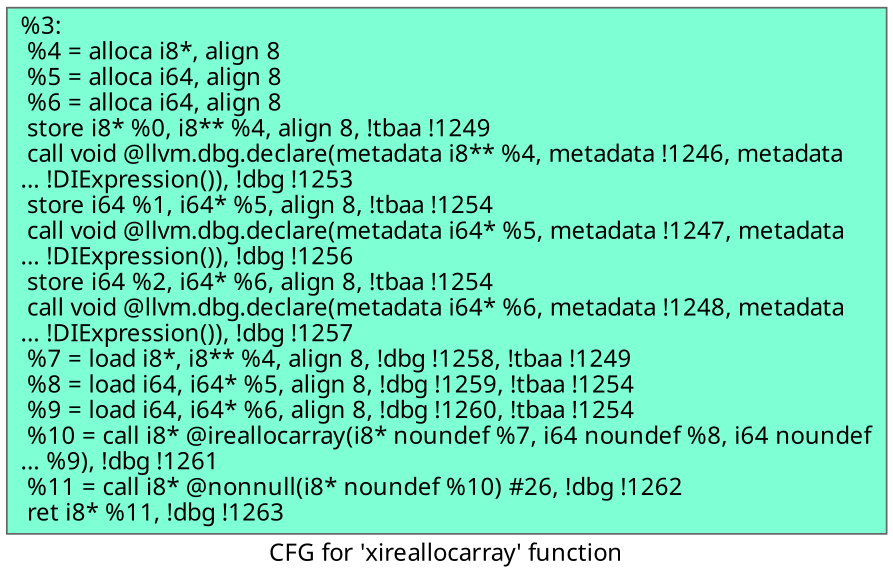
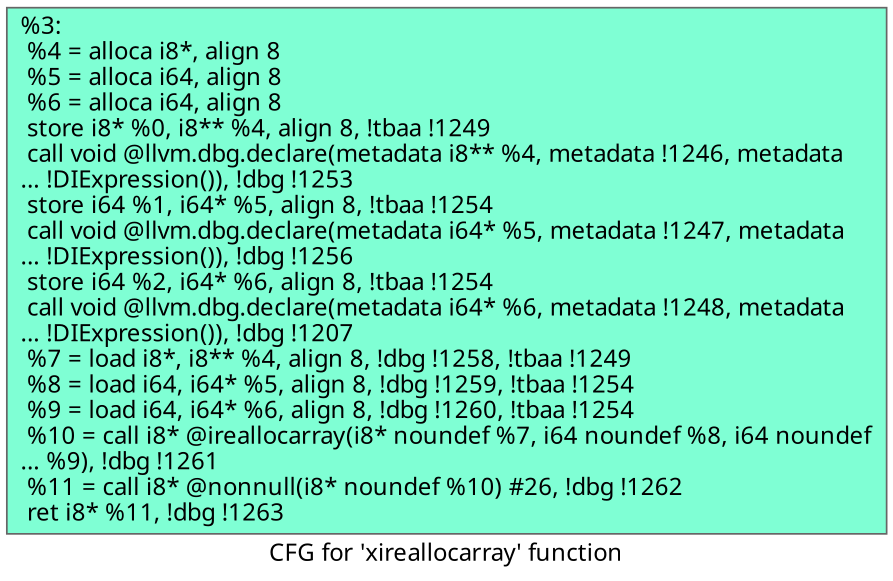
node "%3:": text "... !DIExpression()), !dbg !1257" -> "... !DIExpression()), !dbg !1207"
